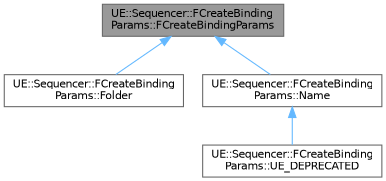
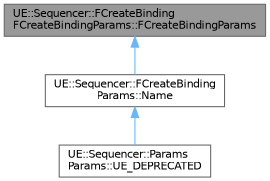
node "UE::Sequencer::FCreateBinding Params::FCreateBindingParams": label "UE::Sequencer::FCreateBinding Params::FCreateBindingParams" -> "UE::Sequencer::FCreateBinding FCreateBindingParams::FCreateBindingParams"
node "UE::Sequencer::FCreateBinding Params::Folder": removed
node "UE::Sequencer::FCreateBinding Params::UE_DEPRECATED": label "UE::Sequencer::FCreateBinding Params::UE_DEPRECATED" -> "UE::Sequencer::Params Params::UE_DEPRECATED"
